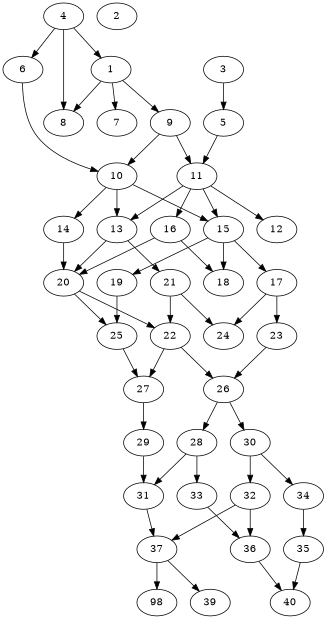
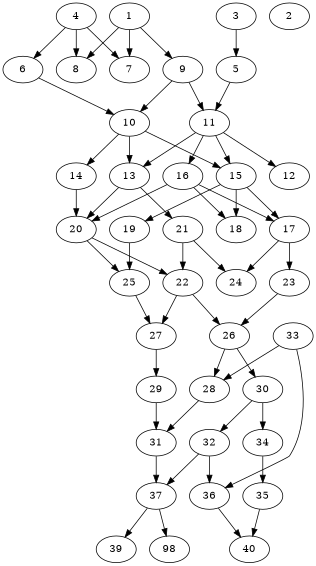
edge "4" -> "1": now "4" -> "7"
edge "16" -> "17": added
edge "28" -> "33": reversed
